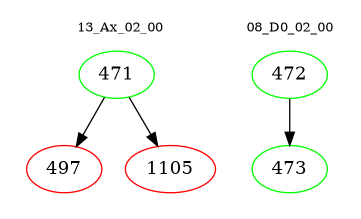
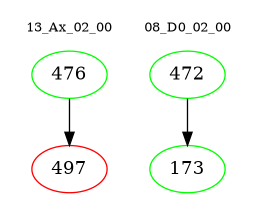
node "471": label "471" -> "476"
node "1105": removed
node "473": label "473" -> "173"
